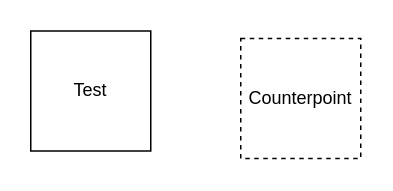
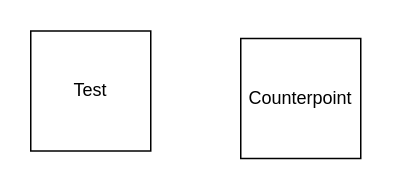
node "Counterpoint": style dashed -> solid
